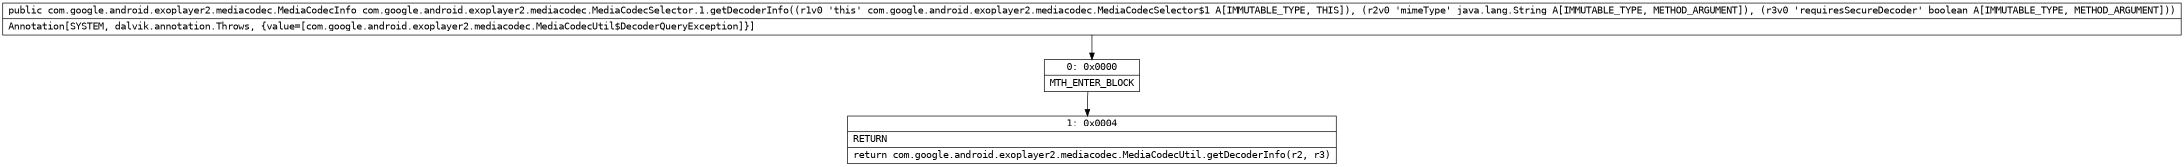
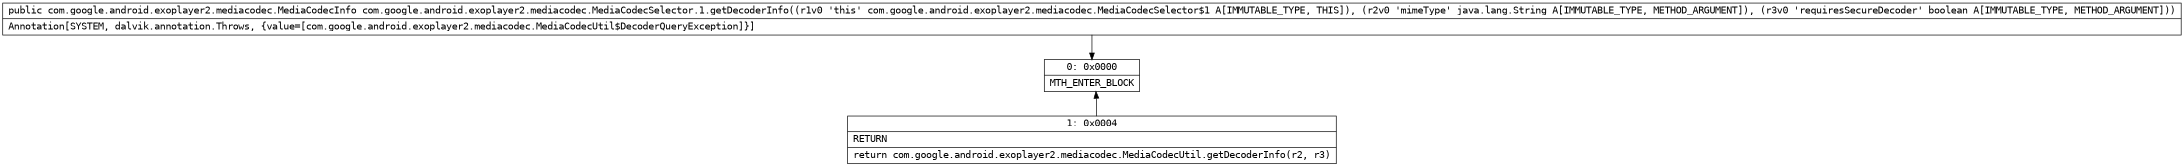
edge "0: 0x0000" -> "1: 0x0004": reversed
